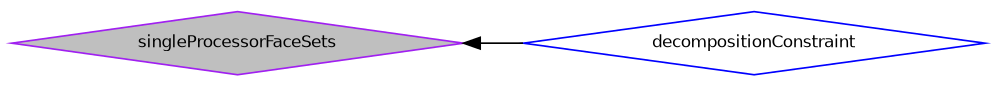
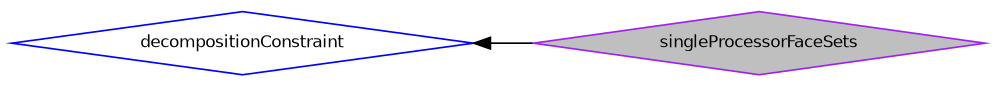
edge "decompositionConstraint" -> "singleProcessorFaceSets": reversed
